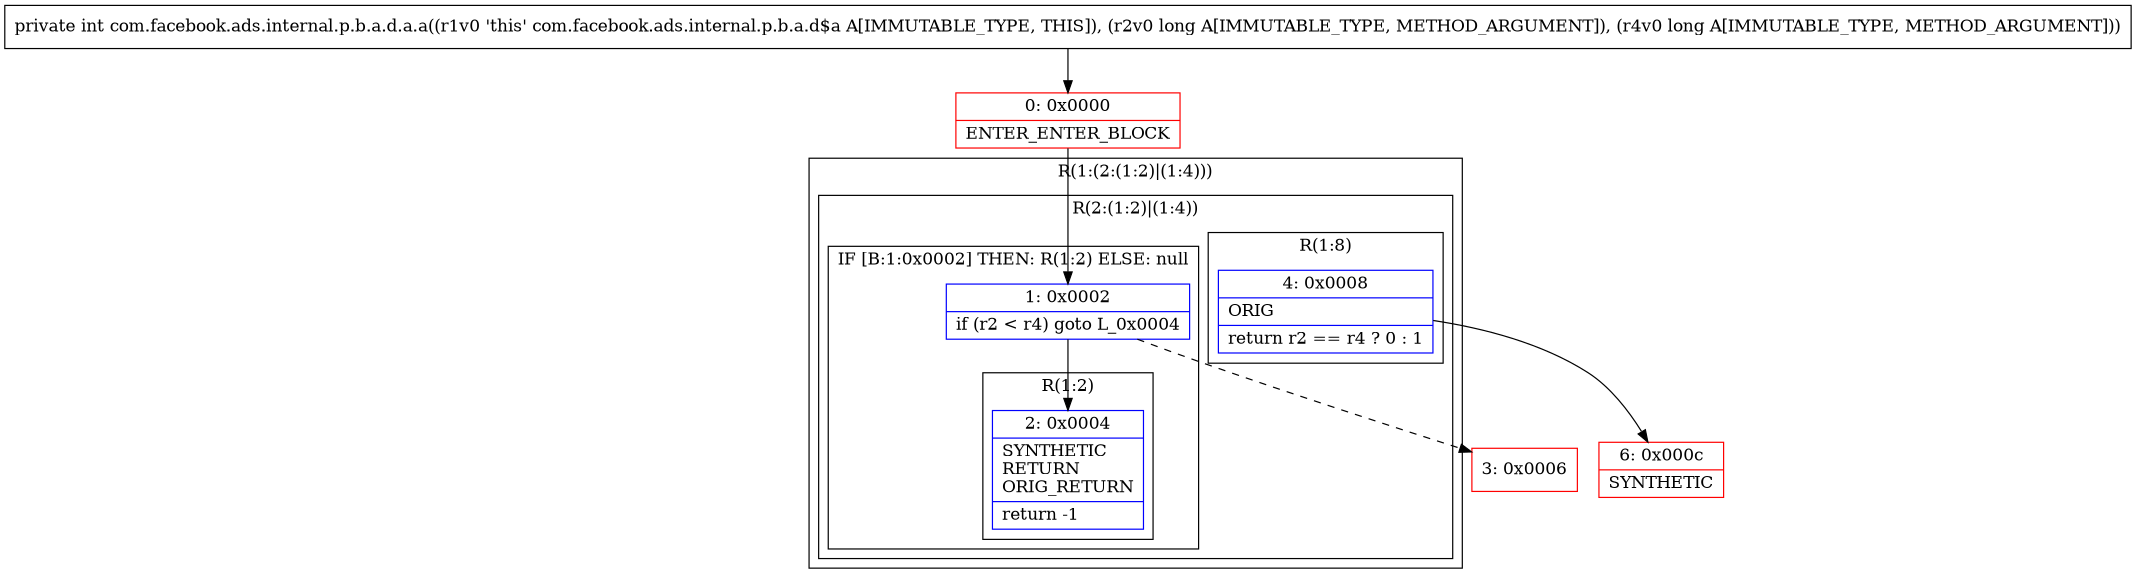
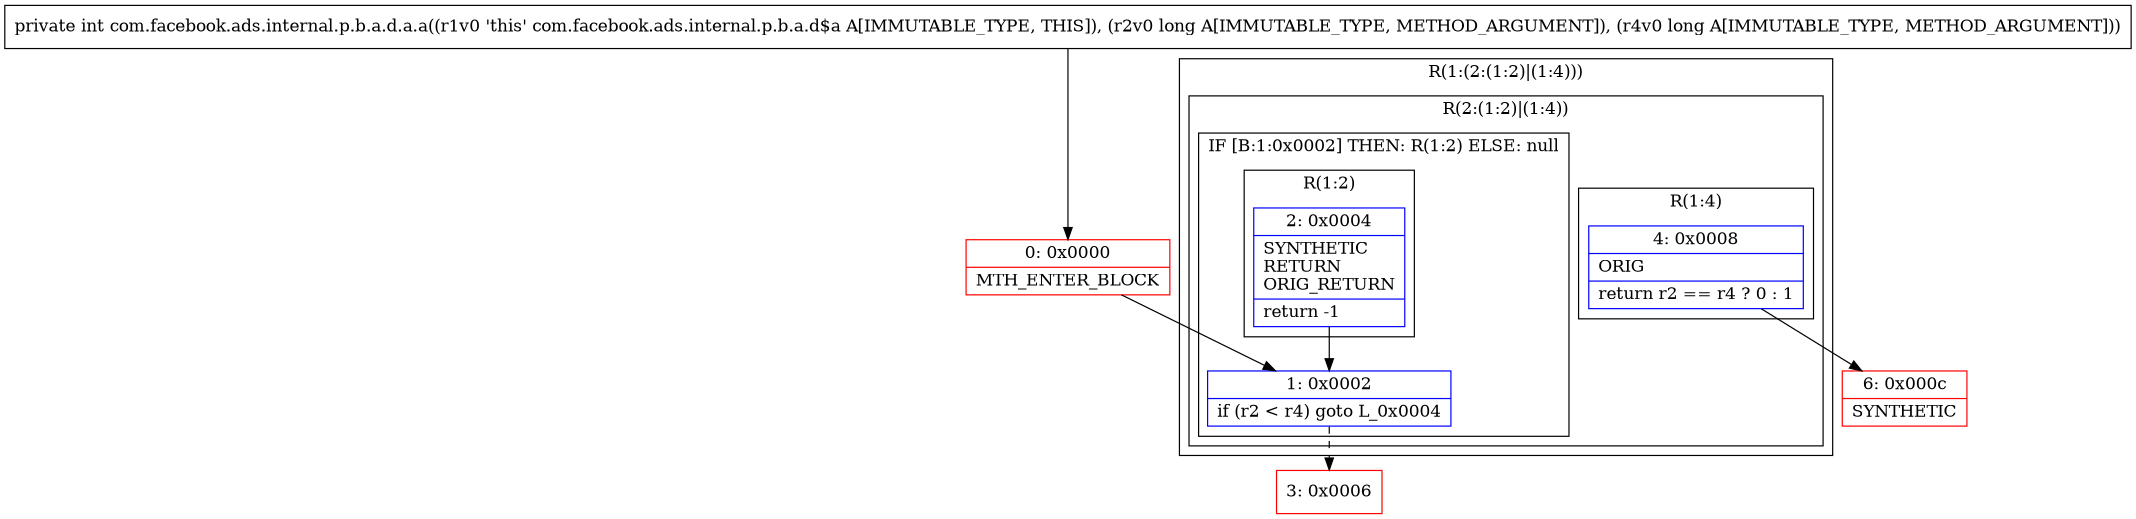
node "0: 0x0000": text "ENTER_ENTER_BLOCK" -> "MTH_ENTER_BLOCK"
cluster "R(1:8)": label "R(1:8)" -> "R(1:4)"
edge "1: 0x0002" -> "2: 0x0004": reversed
